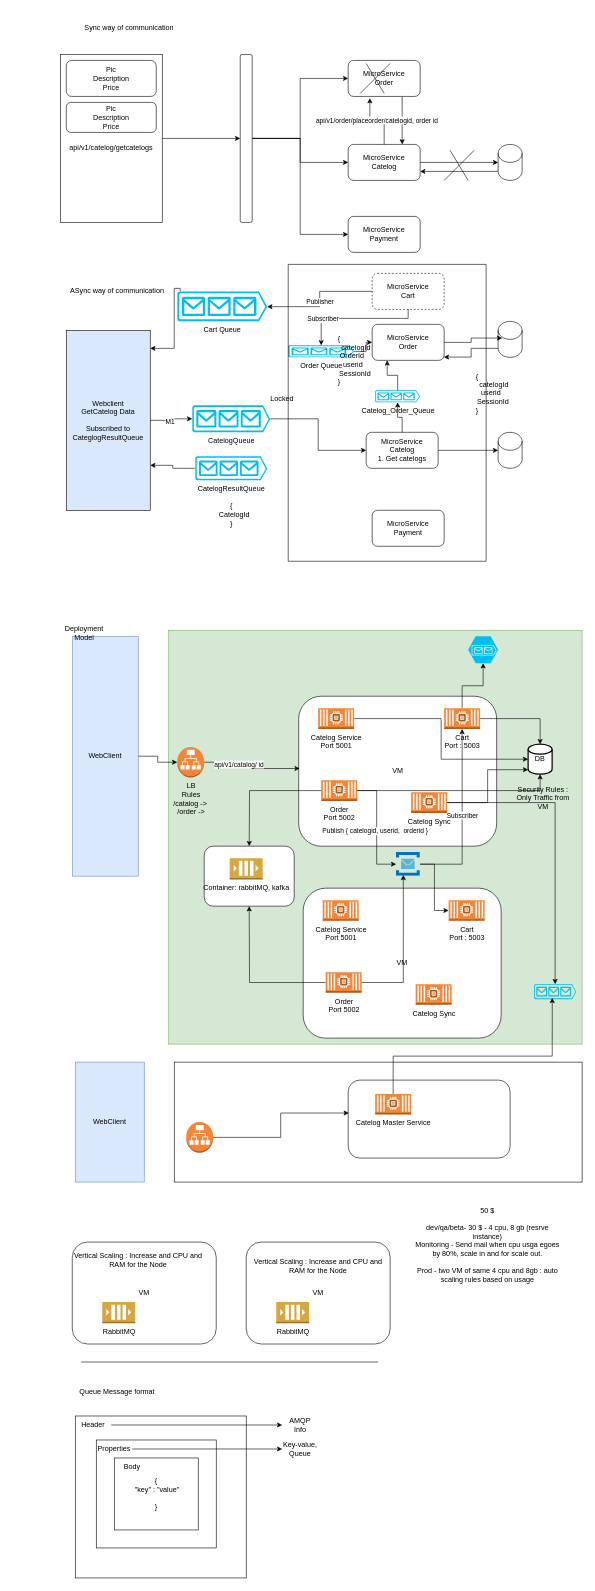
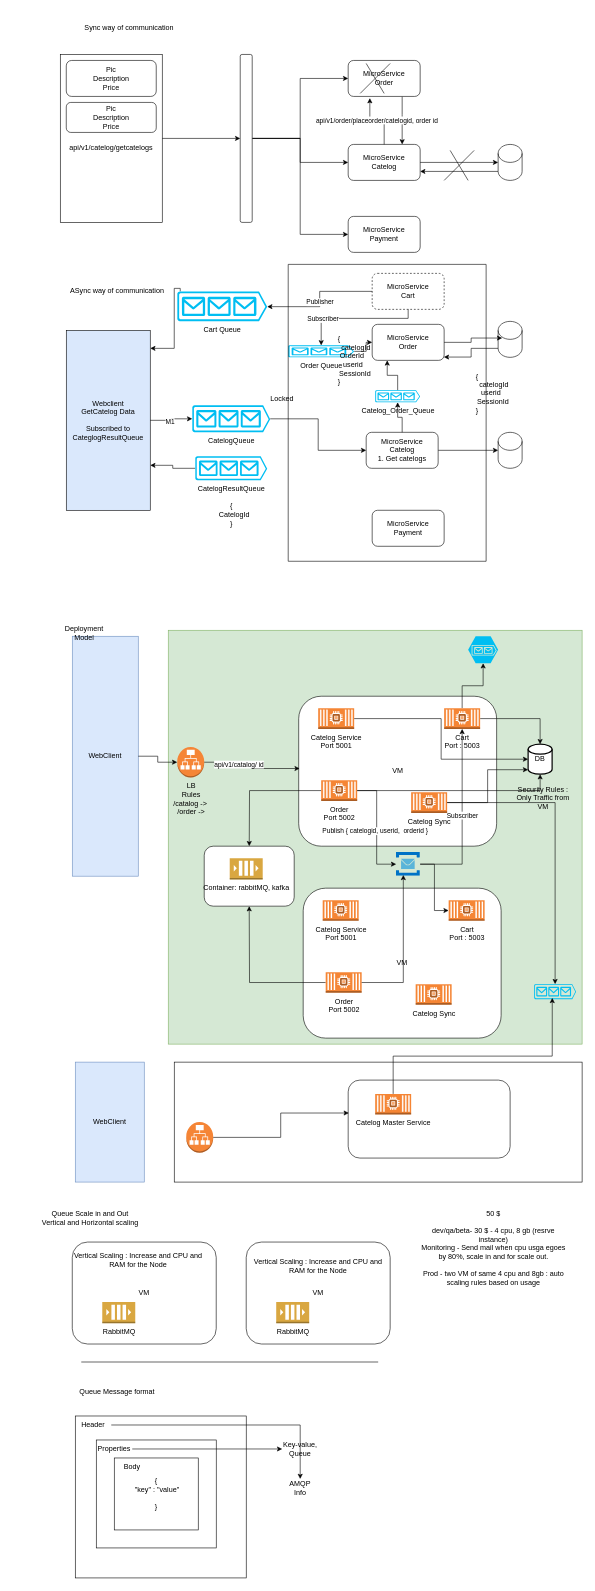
node "Queue Scale in and Out Vertical and Horizontal scaling": added
node "50 $ dev/qa/beta- 30 $ - 4 cpu, 8 gb (resrve instance) Monitoring - Send mail when cpu usga egoes by 80%, scale in and for scale out. Prod - two VM of same 4 cpu and 8gb : auto scaling rules based on usage": moved (488, 1245) -> (494, 1248)
node "AMQP Info": moved (300, 1425) -> (300, 1488)
